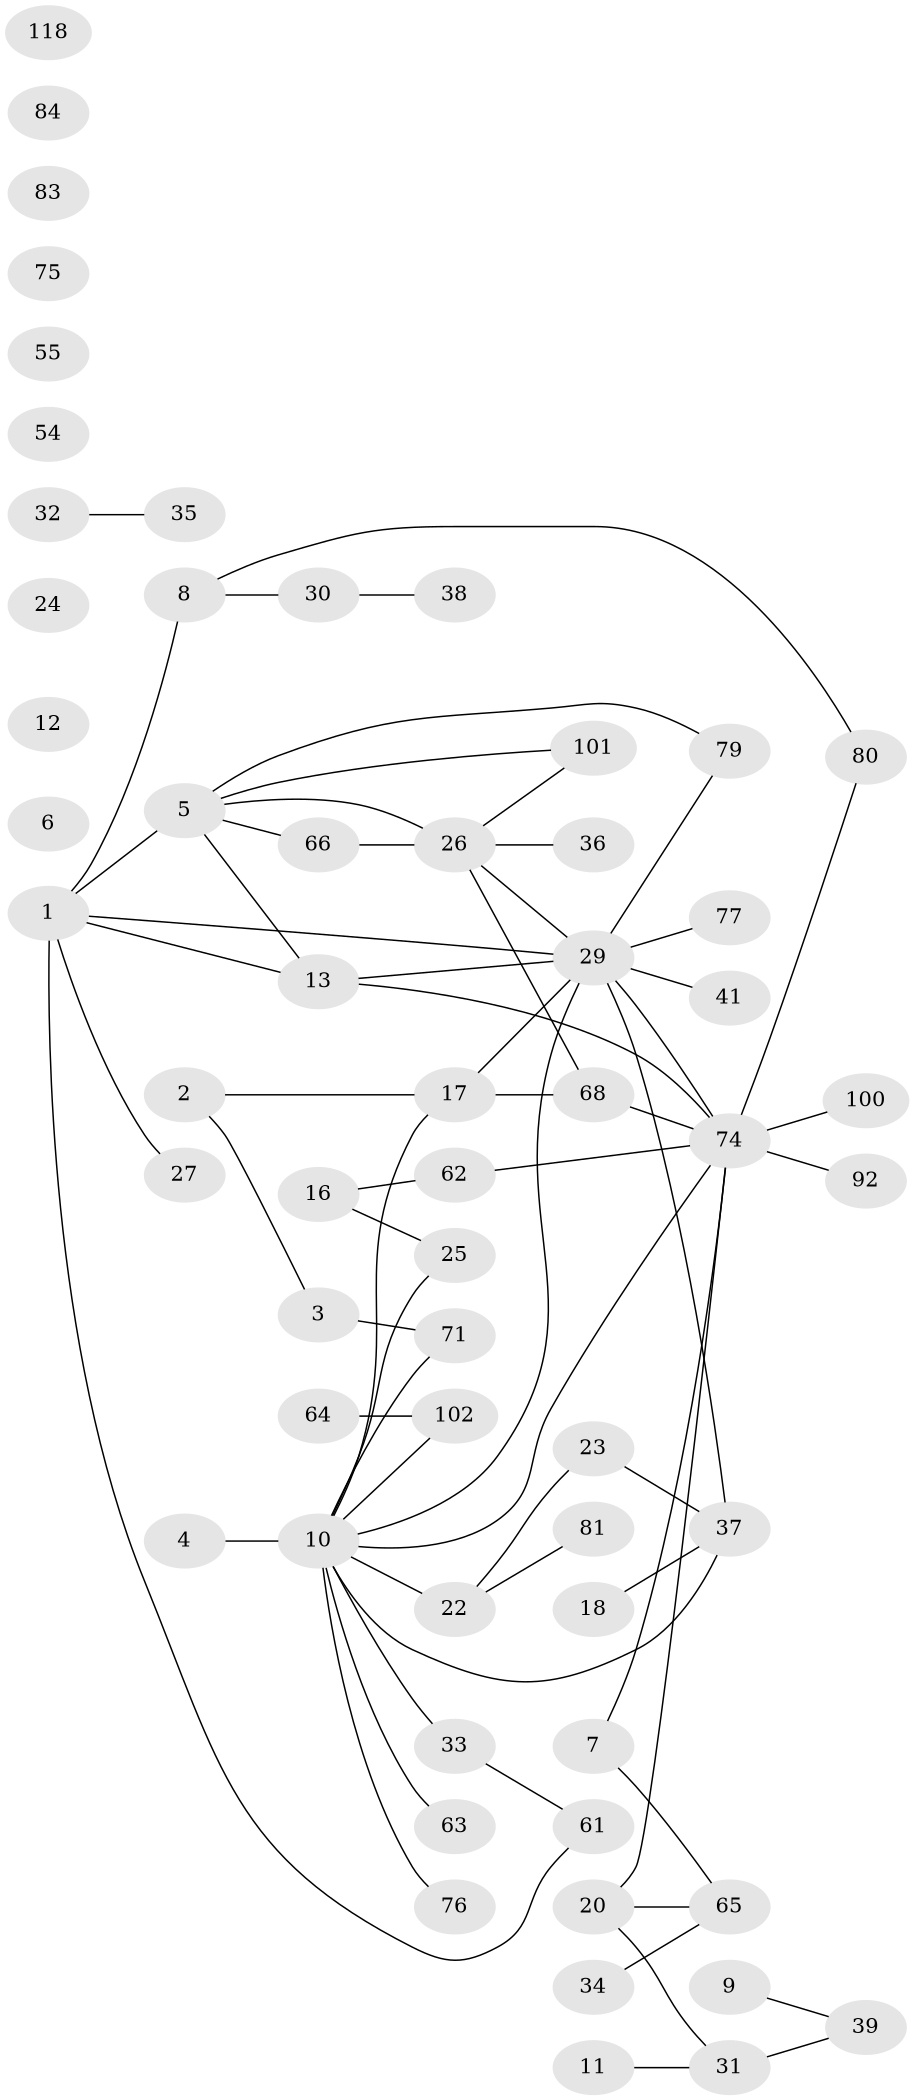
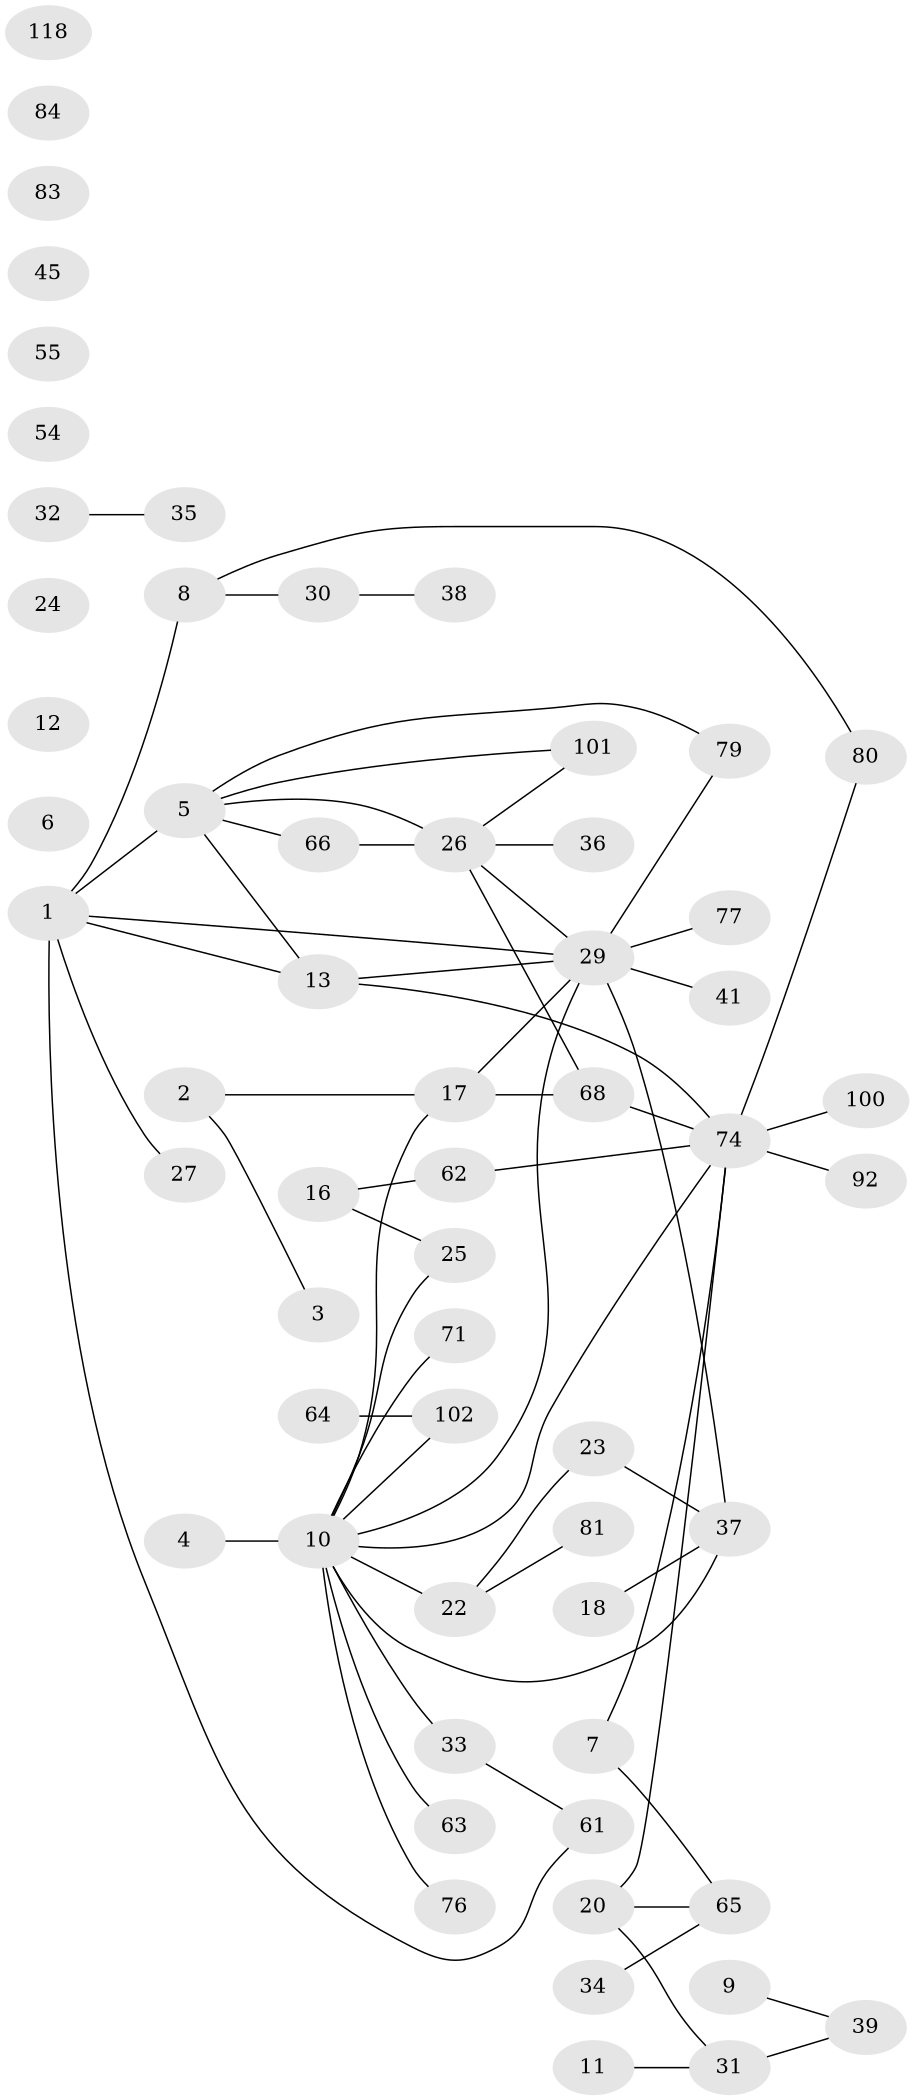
node "75": label "75" -> "45"
edge "29" -- "74": removed
edge "3" -- "71": removed
